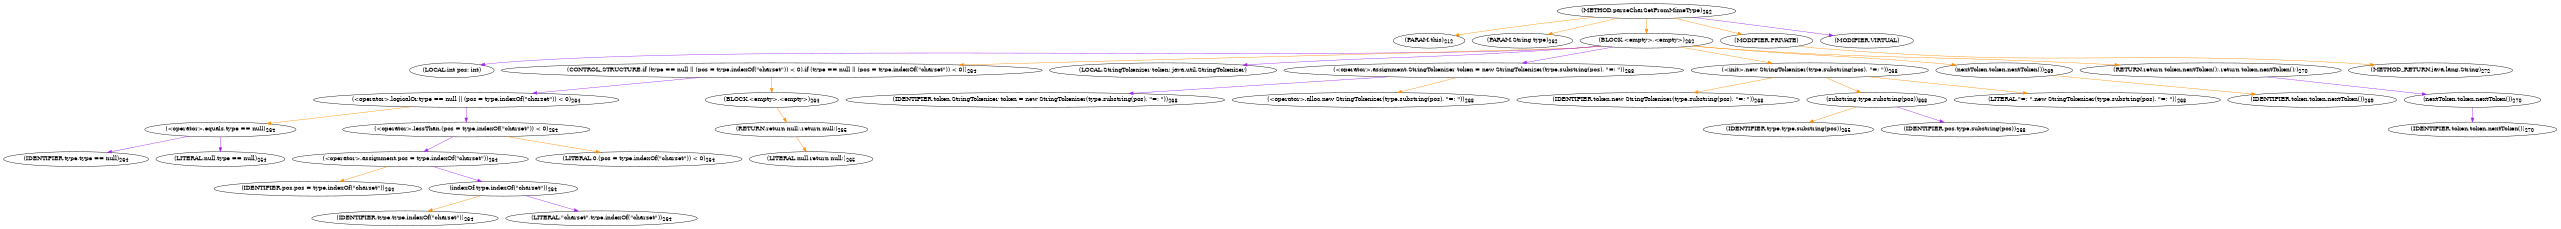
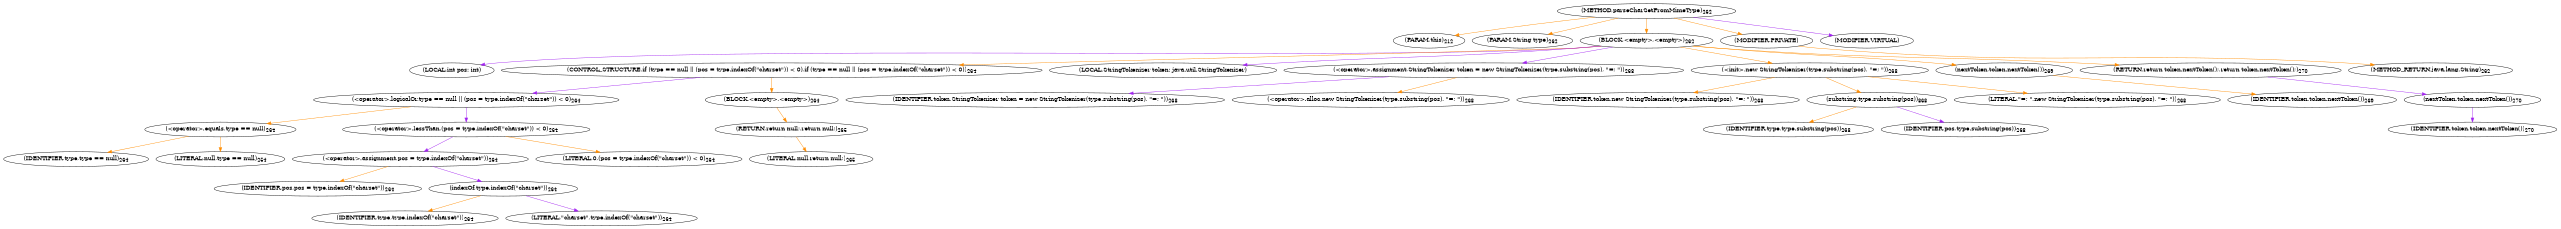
node "(METHOD_RETURN,java.lang.String)": text "272" -> "262"
node "(IDENTIFIER,type,type.substring(pos))": text "265" -> "268"
edge "(<operator>.equals,type == null)" -> "(LITERAL,null,type == null)": color purple -> darkorange
edge "(<operator>.equals,type == null)" -> "(IDENTIFIER,type,type == null)": color purple -> darkorange
